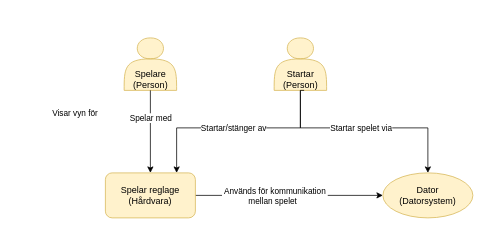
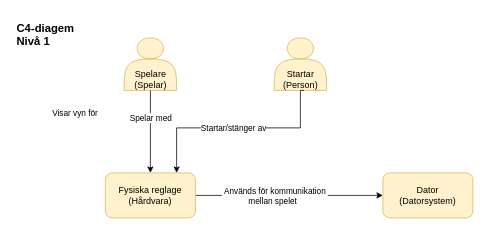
node "C4-diagemNivå 1": added
node "Spelare (Person)": label "Spelare (Person)" -> "Spelare (Spelar)"
edge "Startar (Person)" -> "Dator (Datorsystem)": removed, label "Startar spelet via"
node "Spelar reglage (Hårdvara)": label "Spelar reglage (Hårdvara)" -> "Fysiska reglage (Hårdvara)"
node "Dator (Datorsystem)": shape ellipse -> rounded rectangle
